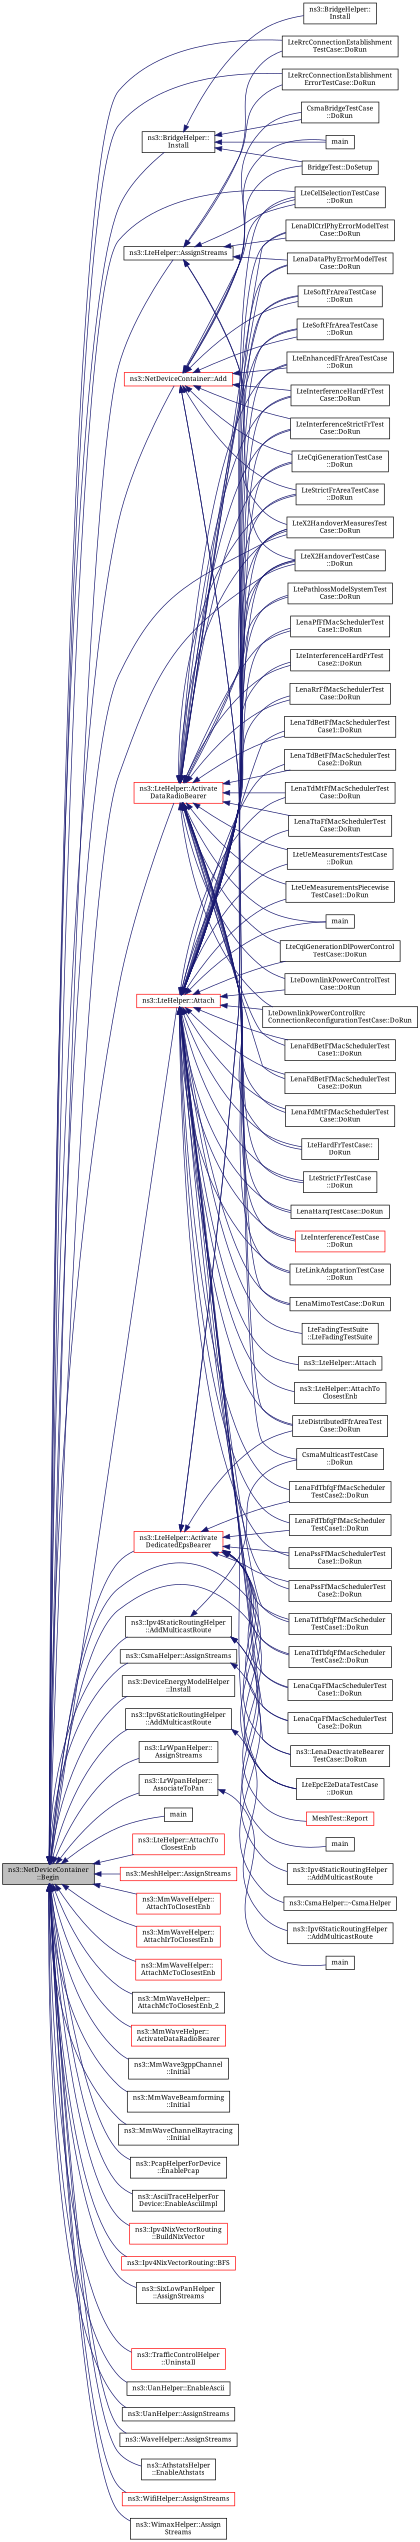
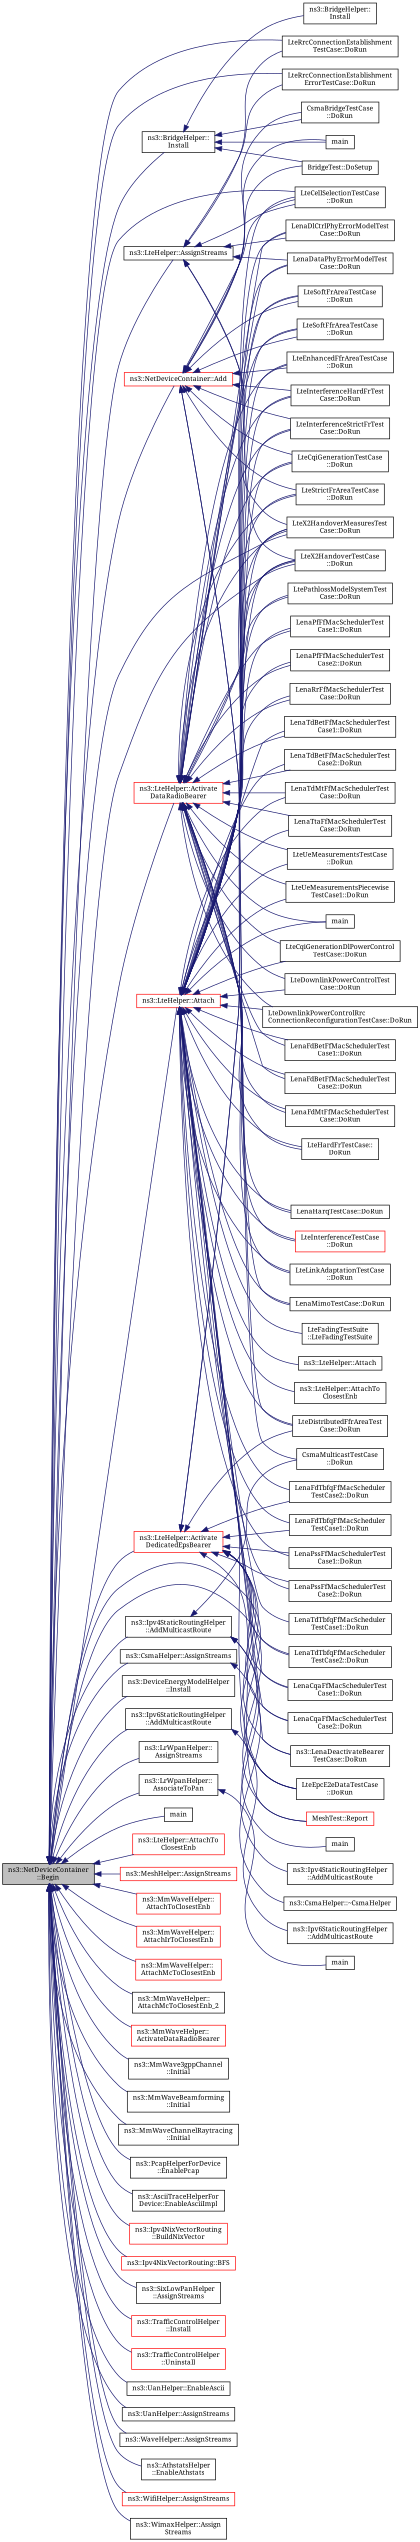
node "LteInterferenceHardFrTest Case2::DoRun": label "LteInterferenceHardFrTest Case2::DoRun" -> "LenaPfFfMacSchedulerTest Case2::DoRun"
node "LteStrictFrTestCase ::DoRun": removed
edge "LenaTdTbfqFfMacScheduler TestCase1::DoRun" -> "ns3::LteHelper::Activate DedicatedEpsBearer": now "MeshTest::Report" -> "ns3::LteHelper::Activate DedicatedEpsBearer"
node "ns3::TrafficControlHelper ::Install": added
